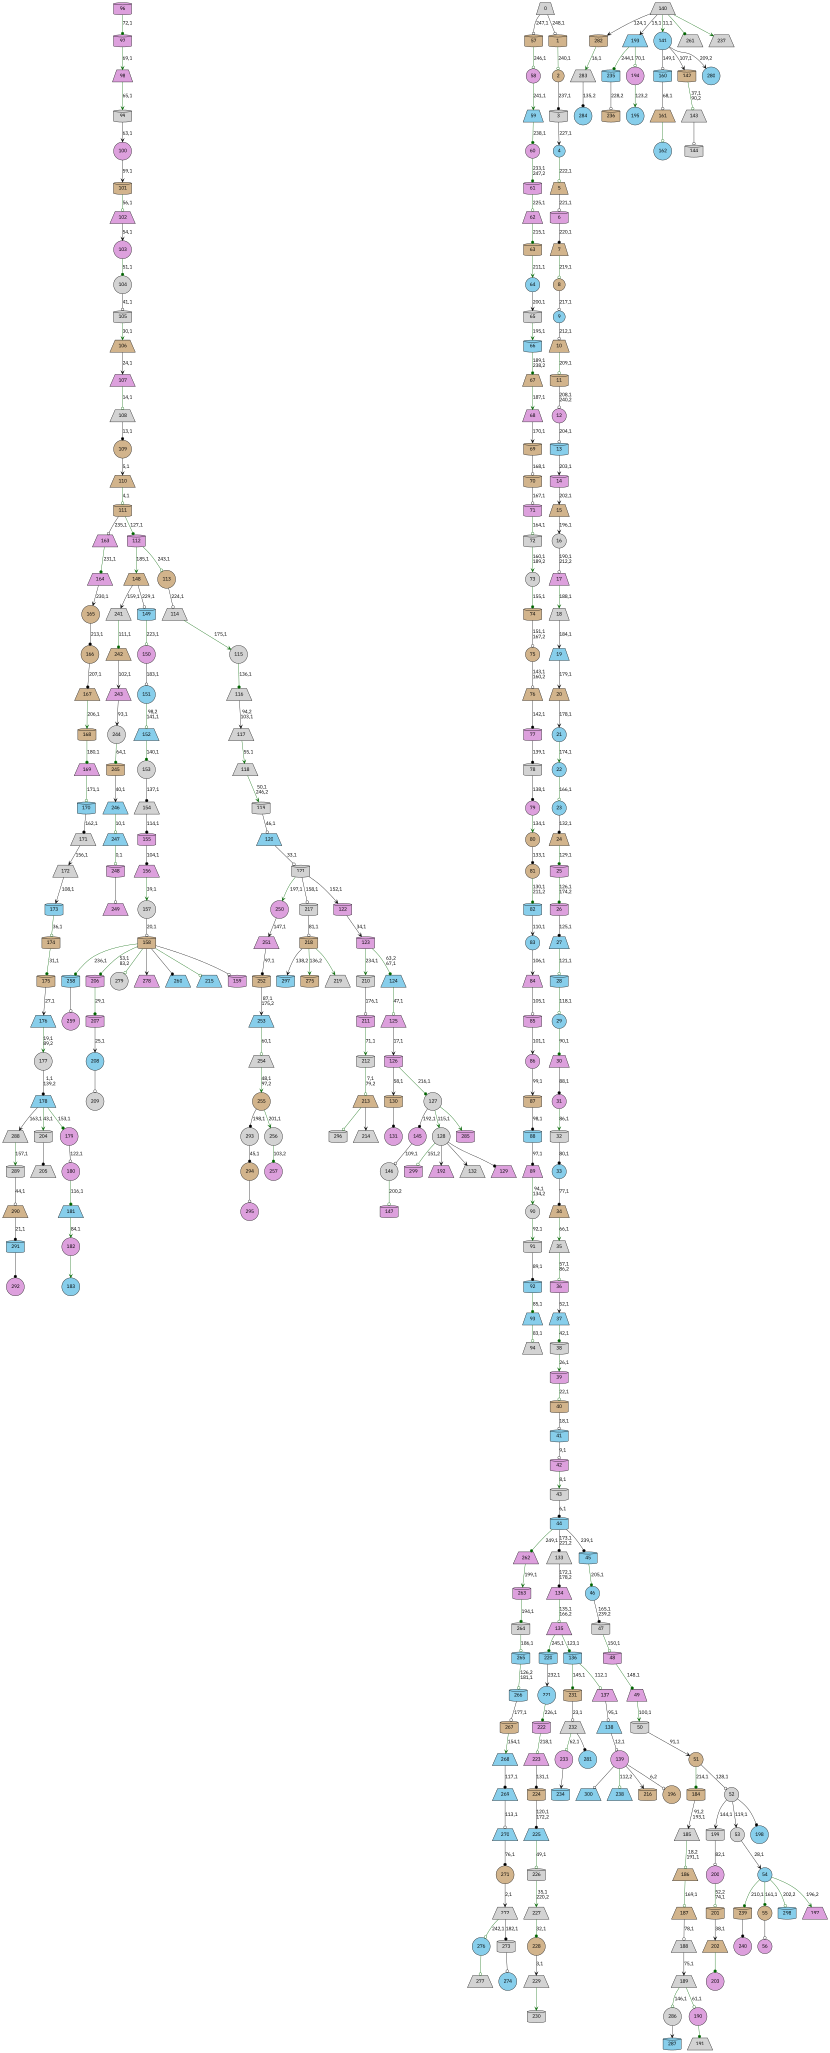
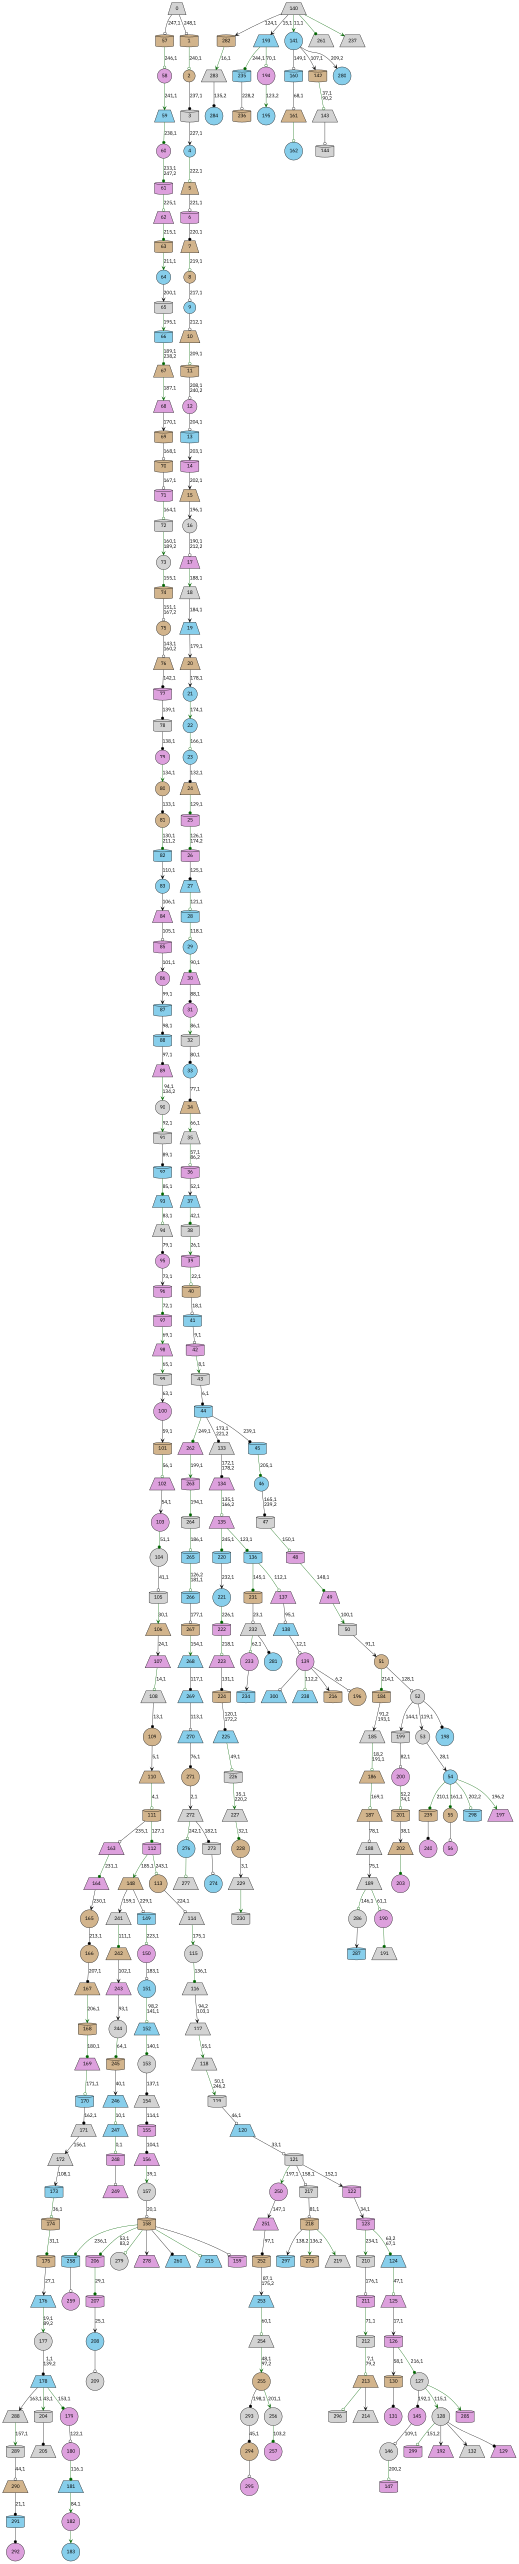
node "87": fillcolor tan -> skyblue
node "95": added
